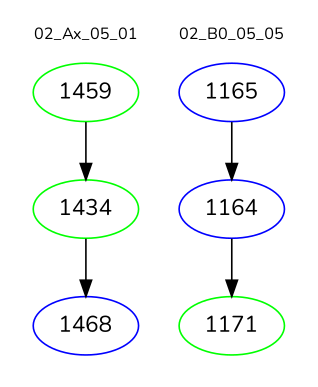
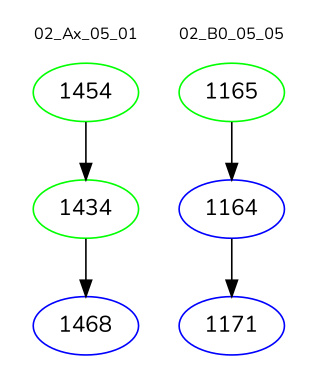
node "1459": label "1459" -> "1454"
node "1165": color blue -> green
node "1171": color green -> blue
